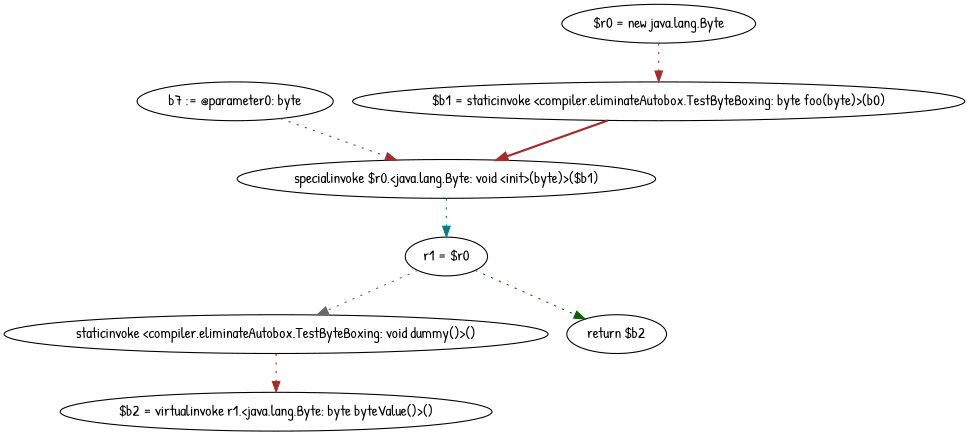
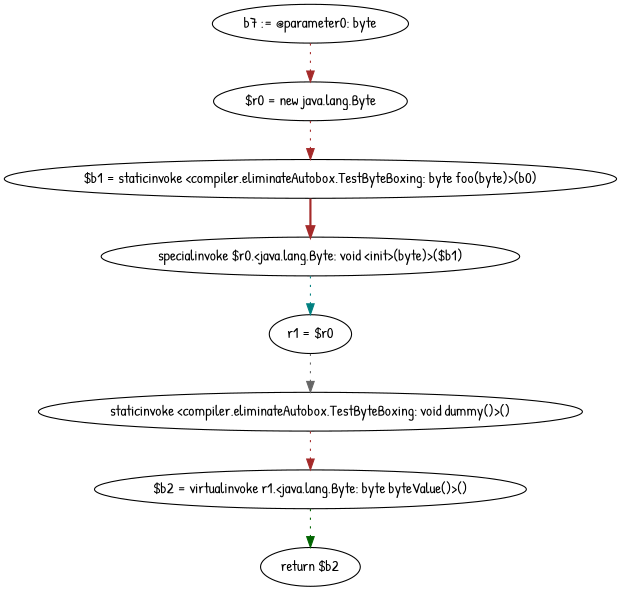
edge "b7 := @parameter0: byte" -> "specialinvoke $r0.<java.lang.Byte: void <init>(byte)>($b1)": now "b7 := @parameter0: byte" -> "$r0 = new java.lang.Byte"
edge "r1 = $r0" -> "return $b2": now "$b2 = virtualinvoke r1.<java.lang.Byte: byte byteValue()>()" -> "return $b2"
